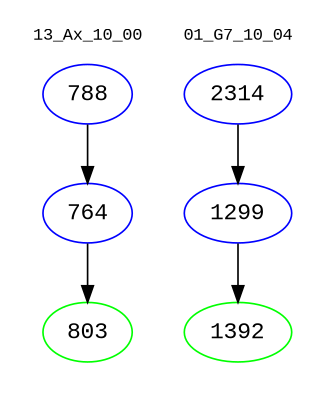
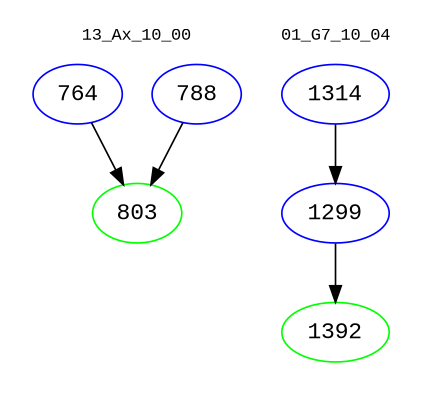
node "2314": label "2314" -> "1314"
edge "788" -> "764": now "788" -> "803"
